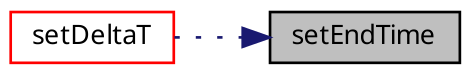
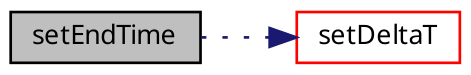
edge "setDeltaT" -> "setEndTime": reversed
